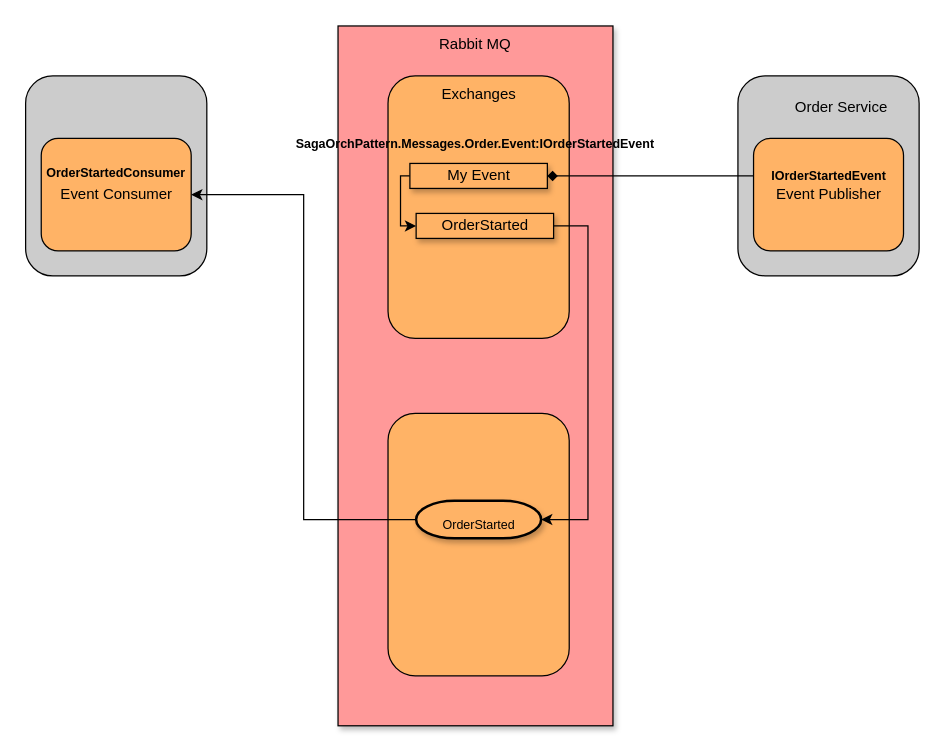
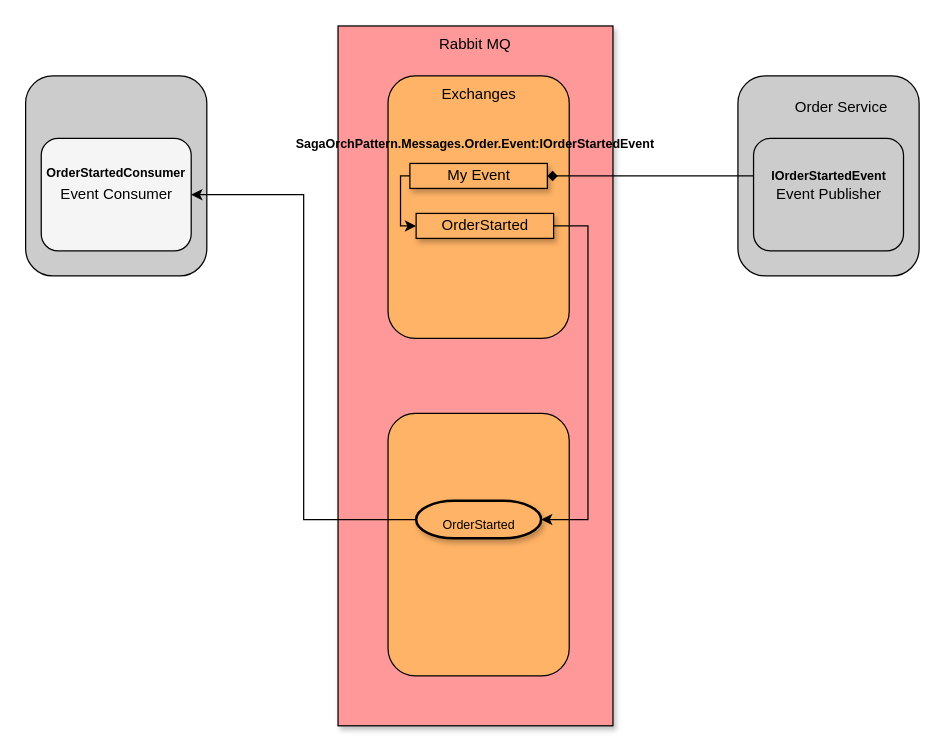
node "Event Consumer": fillcolor #ffb366 -> #f5f5f5
node "Event Publisher": fillcolor #ffb366 -> #cccccc
